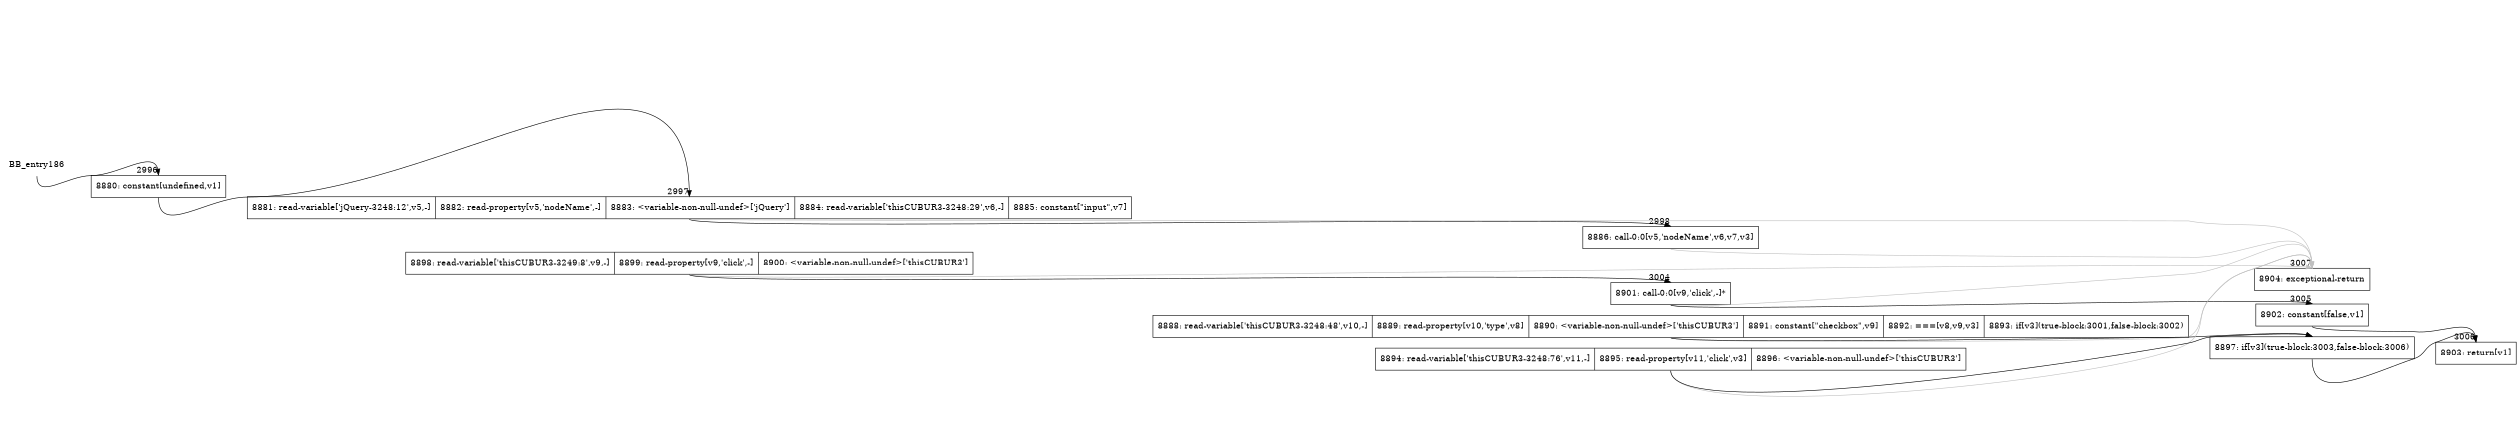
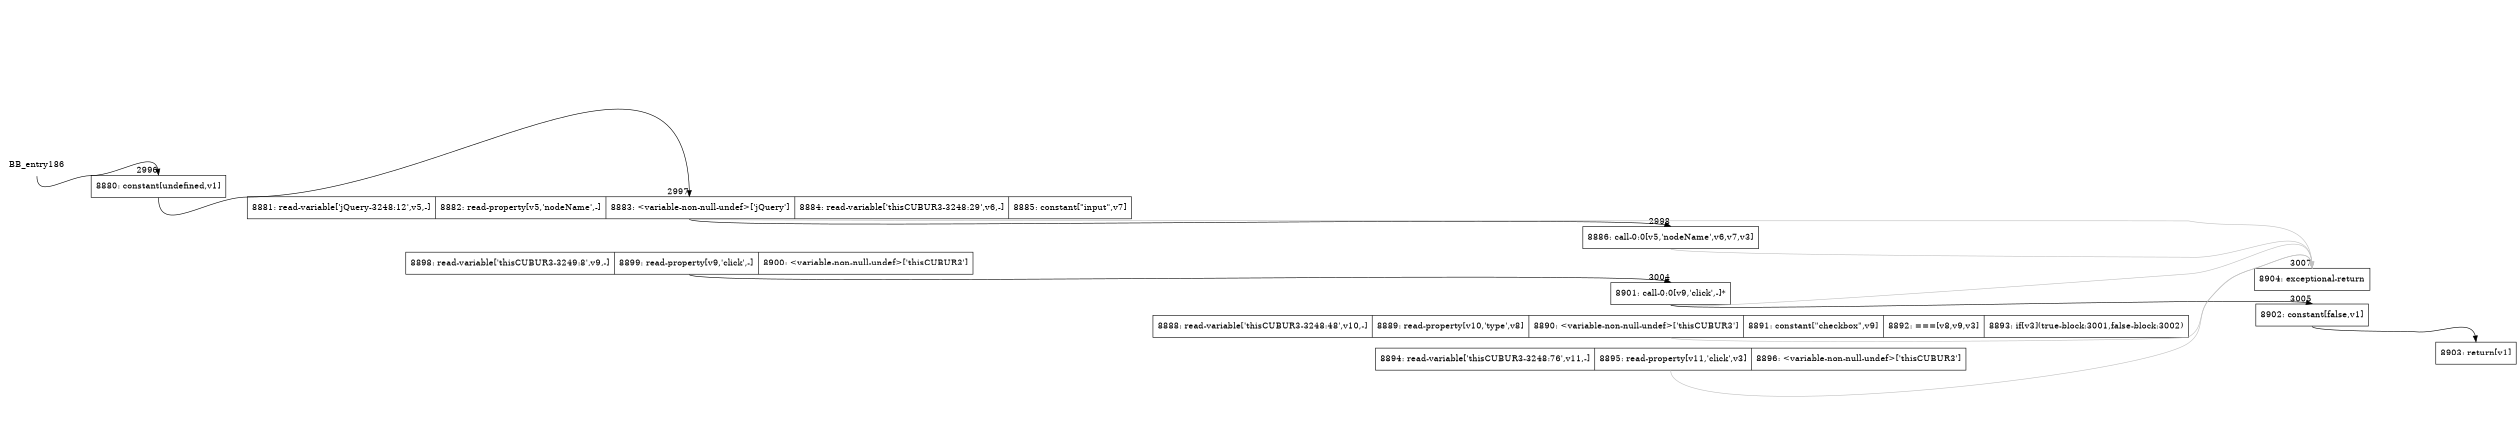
edge "8898: read-variable['thisCUBUR3-3249:8',v9,-]" -> "8904: exceptional-return": removed
node "8897: if[v3](true-block:3003,false-block:3006)": removed
